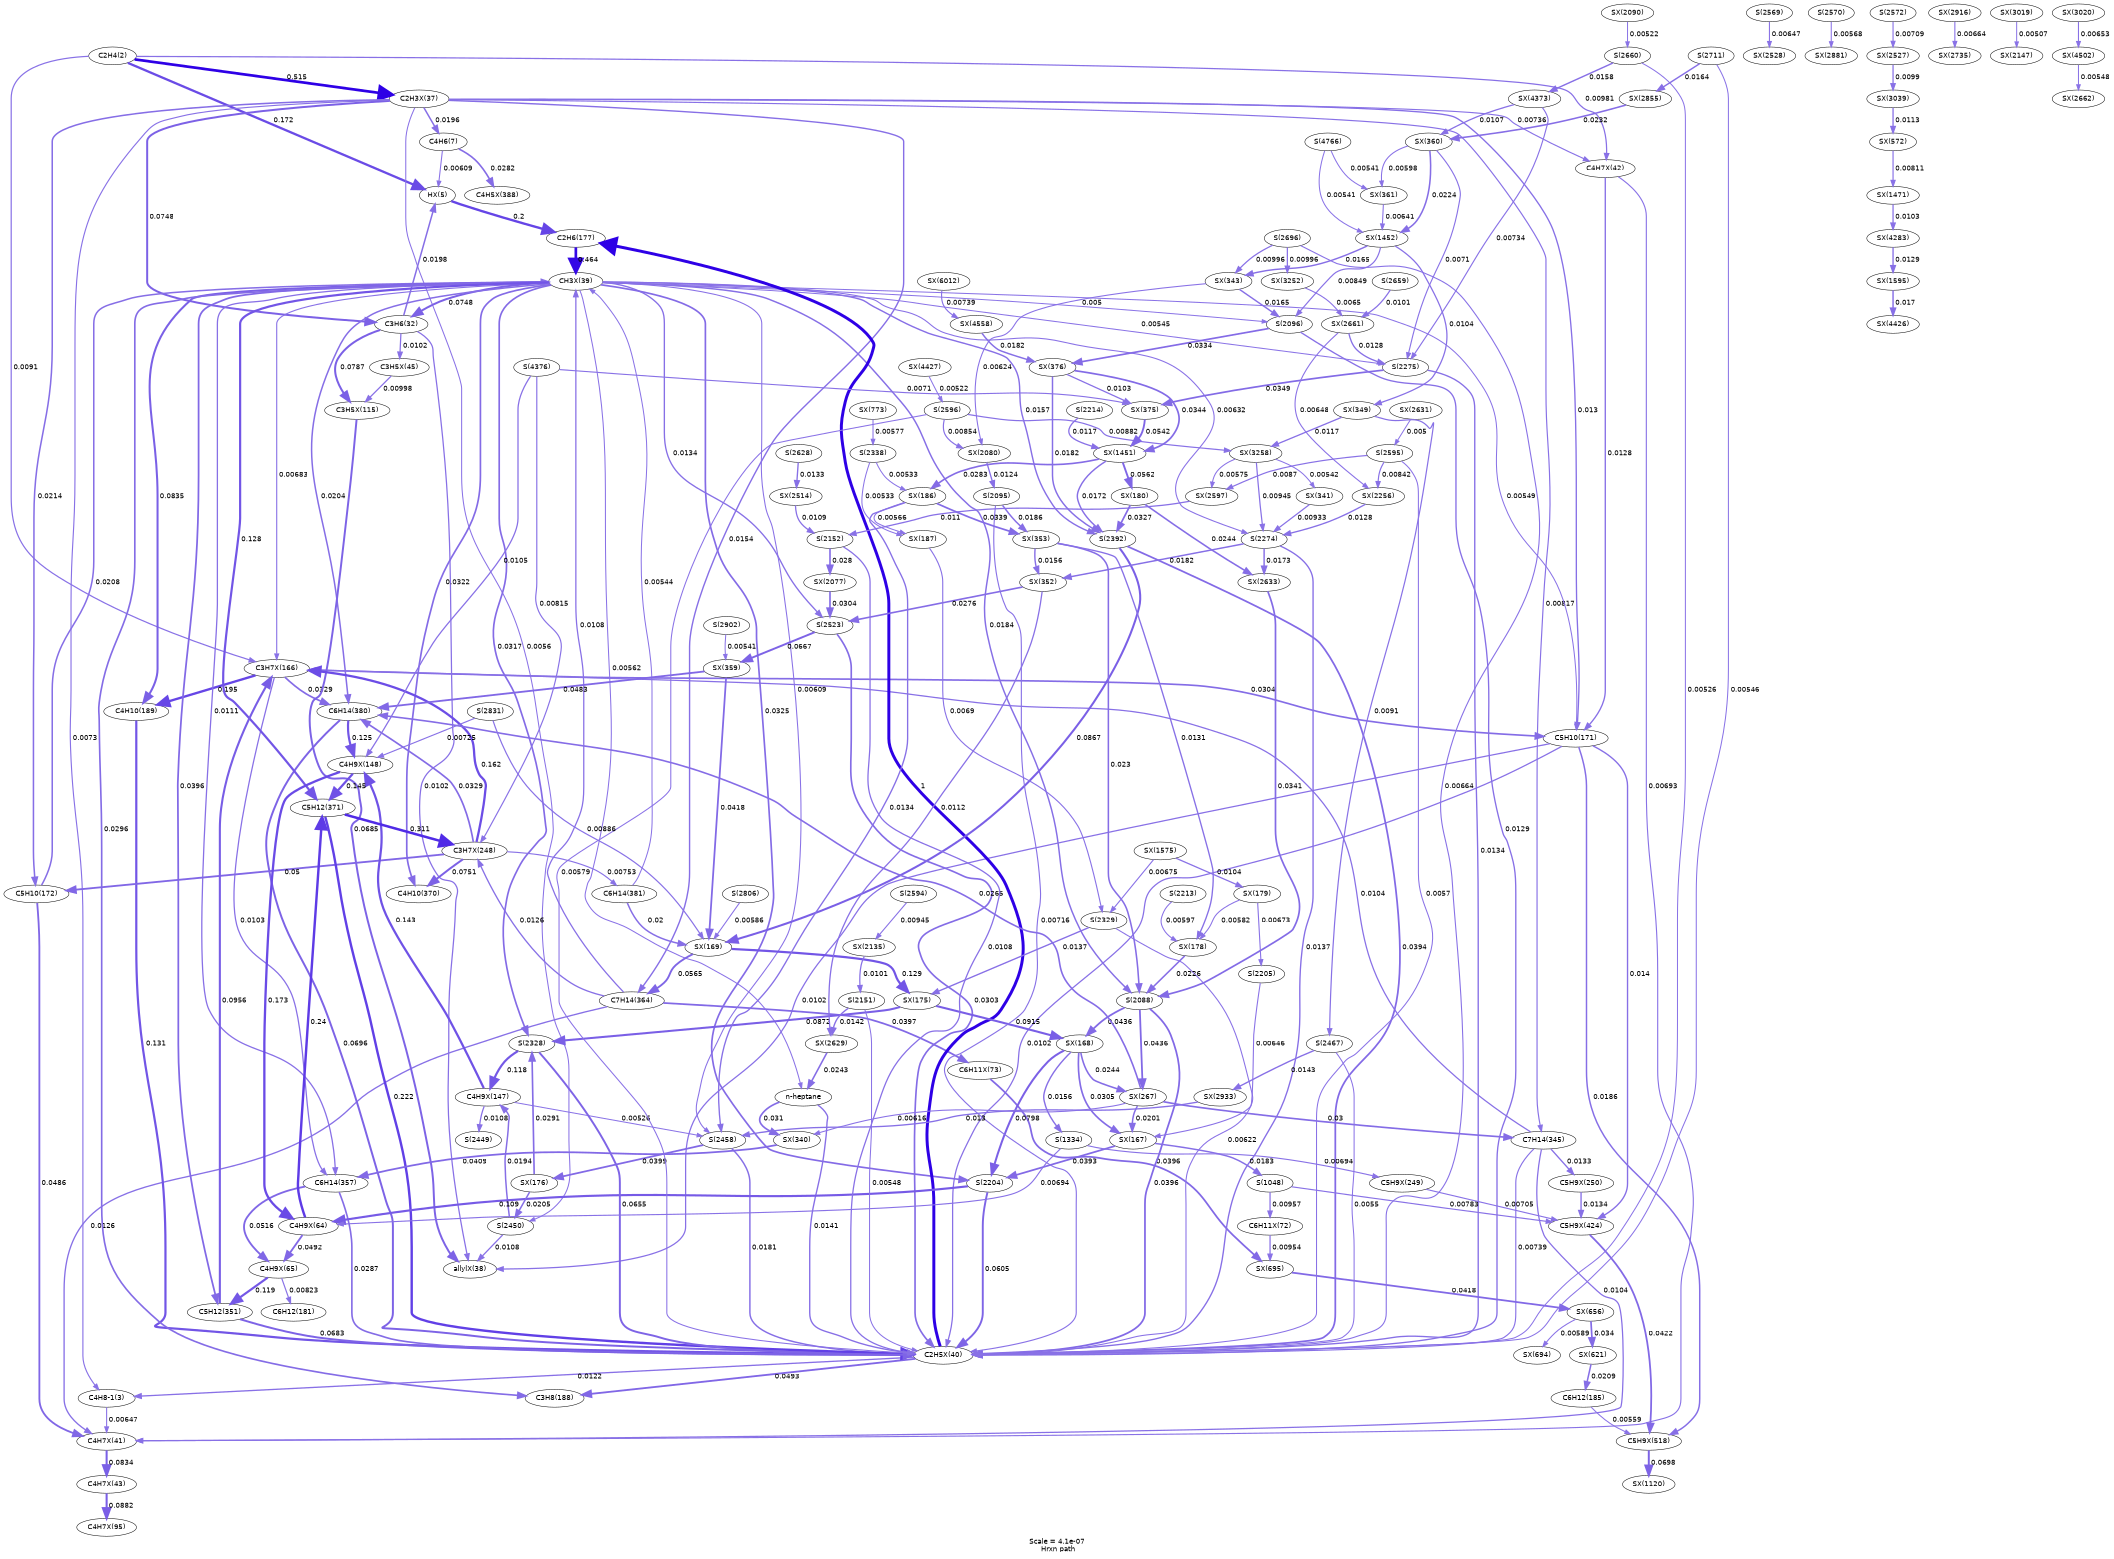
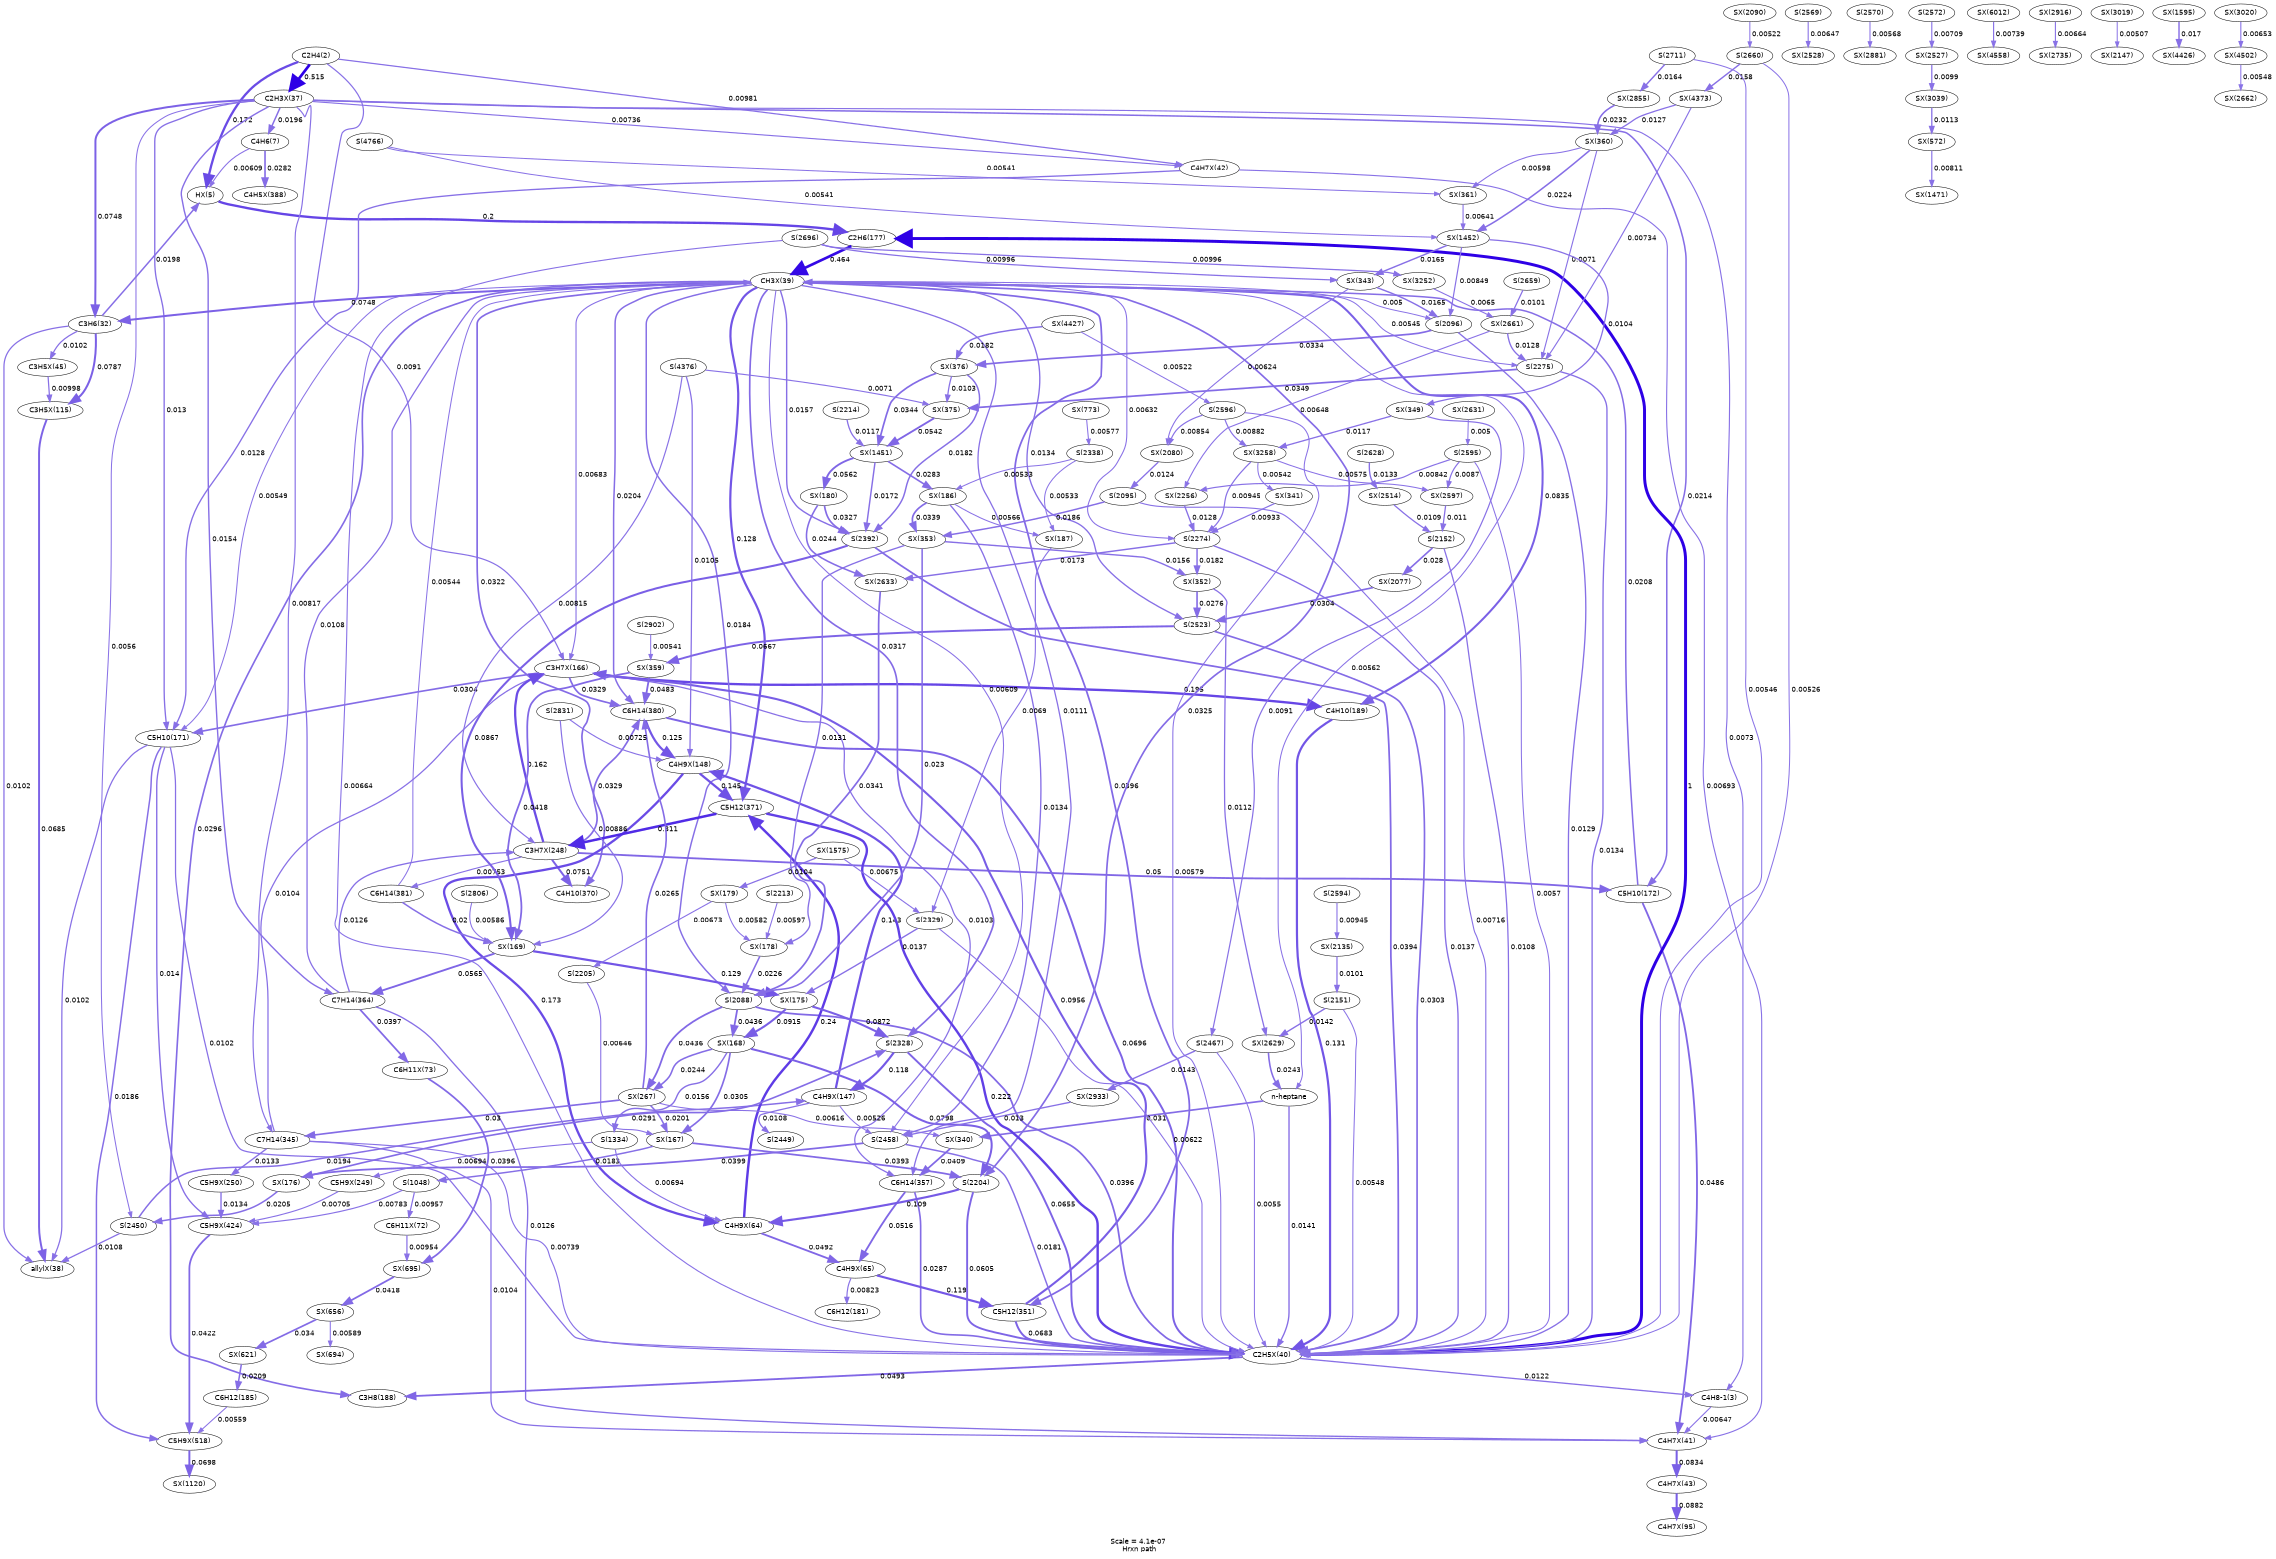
edge "SX(4373)" -> "SX(360)": label " 0.0107" -> " 0.0127"
node "SX(4283)": removed
edge "SX(4558)" -> "SX(376)": now "SX(4427)" -> "SX(376)"
